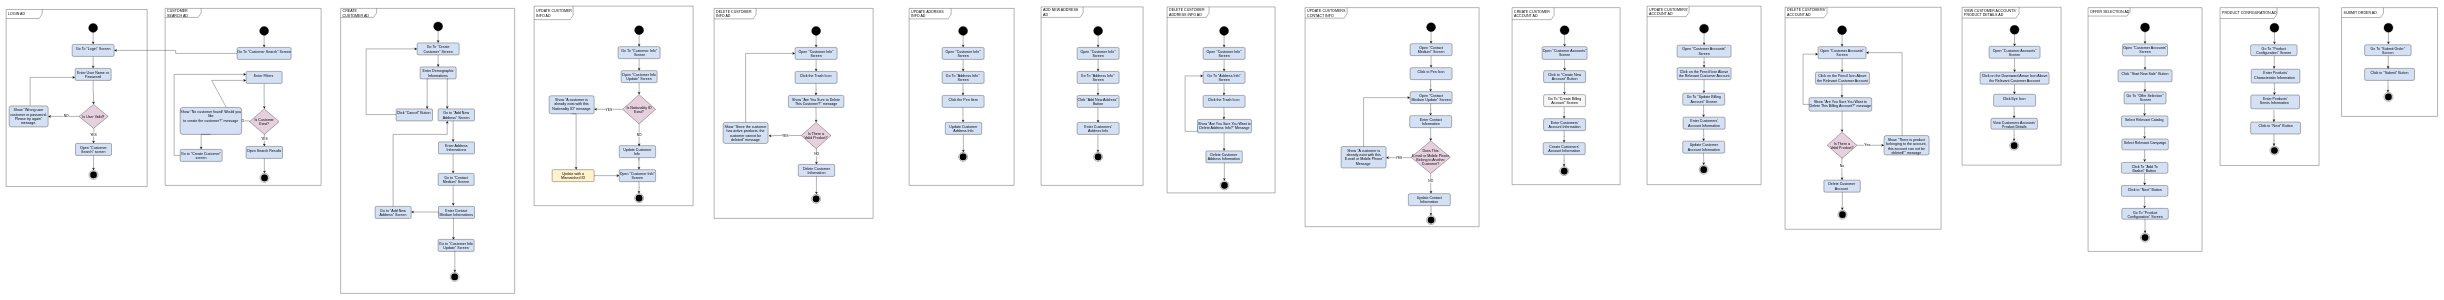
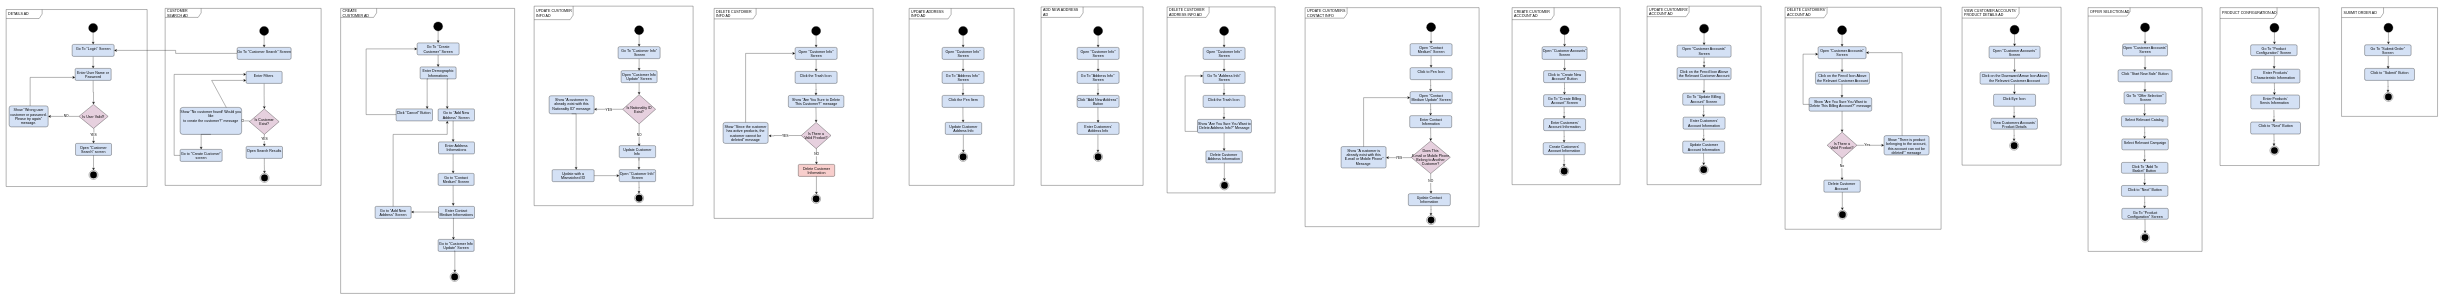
node "LOGIN AD": label "LOGIN AD" -> "DETAILS AD"
node "Go To ''Create Billing Account'' Screen": fillcolor #f5f5f5 -> #d4e1f5
node "Delete Customer Information": fillcolor #d4e1f5 -> #f8cecc
node "Update with a Mismatched ID": fillcolor #fff2cc -> #d4e1f5
